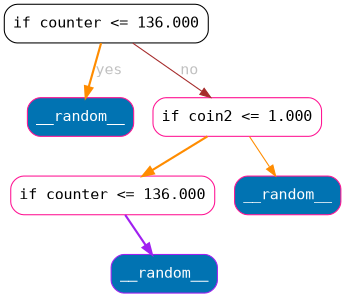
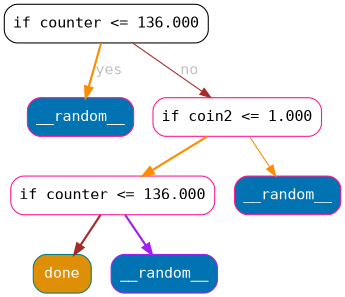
node "done": added
